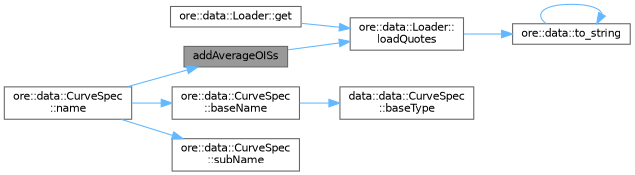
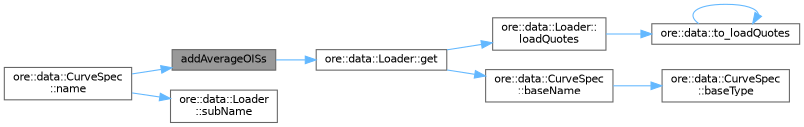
node "ore::data::to_string": label "ore::data::to_string" -> "ore::data::to_loadQuotes"
edge "addAverageOISs" -> "ore::data::Loader:: loadQuotes": now "addAverageOISs" -> "ore::data::Loader::get"
edge "ore::data::CurveSpec ::name" -> "ore::data::CurveSpec ::baseName": now "ore::data::Loader::get" -> "ore::data::CurveSpec ::baseName"
node "data::data::CurveSpec ::baseType": label "data::data::CurveSpec ::baseType" -> "ore::data::CurveSpec ::baseType"
node "ore::data::CurveSpec ::subName": label "ore::data::CurveSpec ::subName" -> "ore::data::Loader ::subName"
